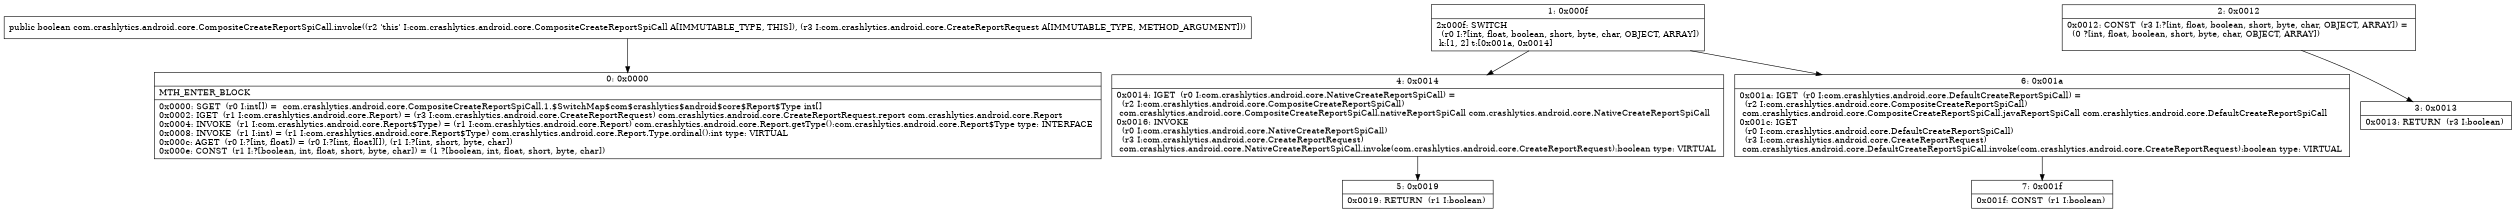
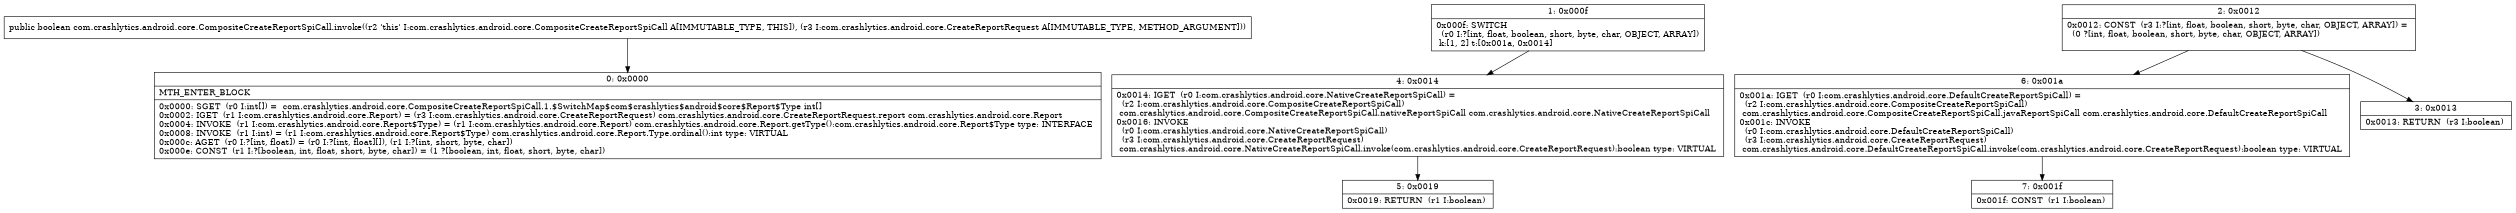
node "1: 0x000f": text "2x000f: SWITCH" -> "0x000f: SWITCH"
edge "1: 0x000f" -> "6: 0x001a": now "2: 0x0012" -> "6: 0x001a"
node "6: 0x001a": text "0x001c: IGET" -> "0x001c: INVOKE"
